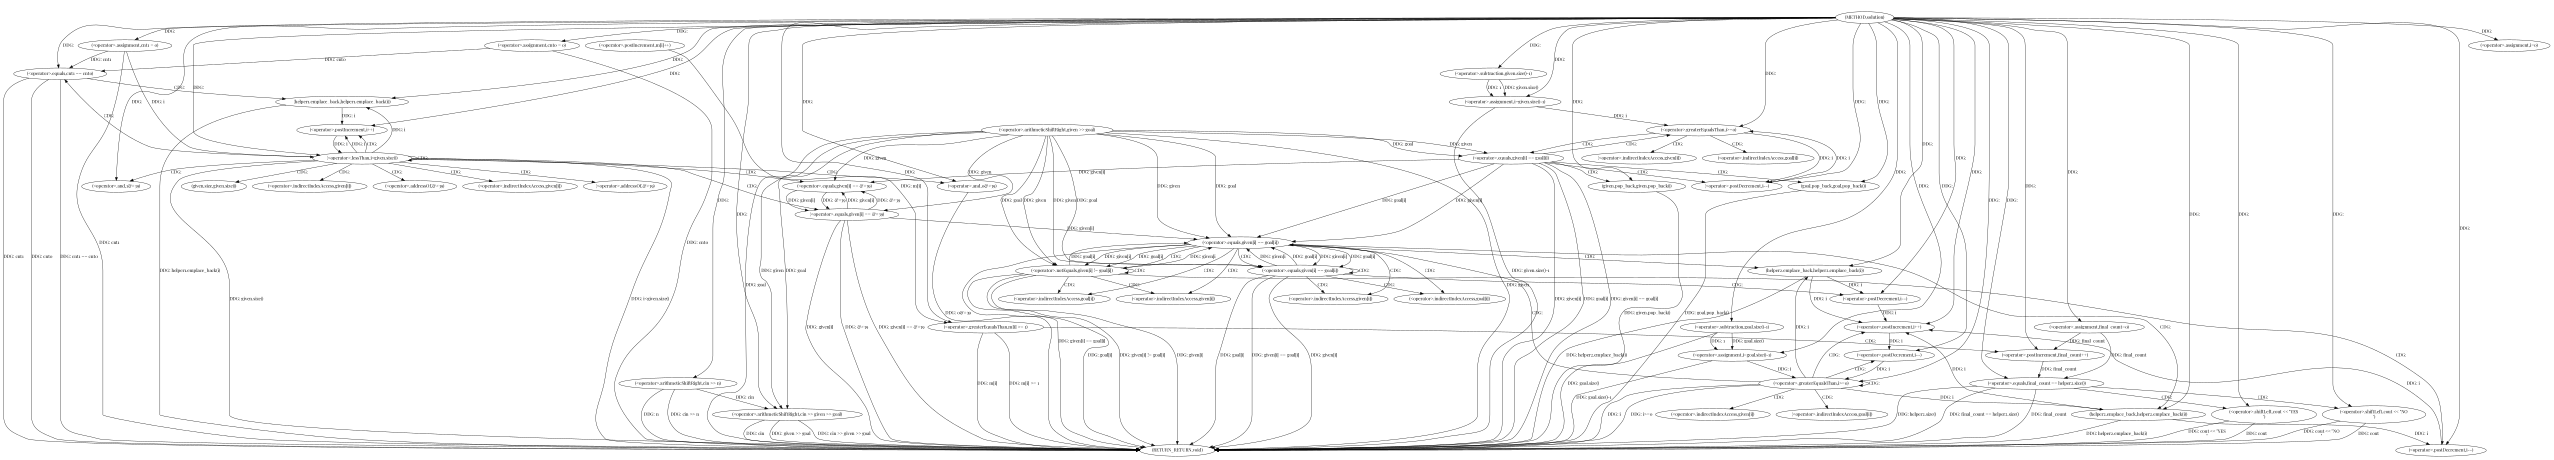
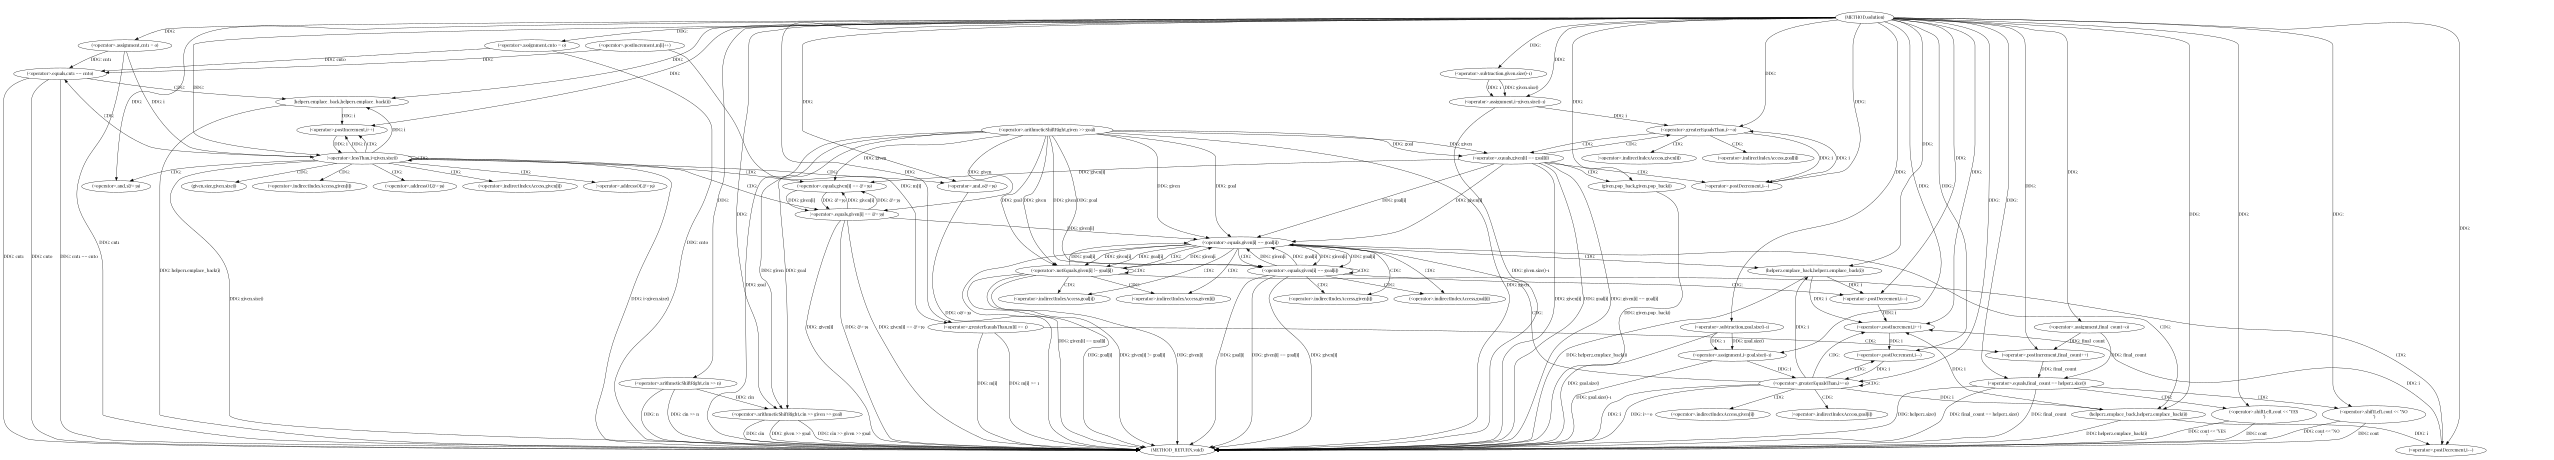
edge "(METHOD,solution)" -> "(<operator>.equals,cnt1 == cnt0)": now "(<operator>.postIncrement,m[i]++)" -> "(<operator>.equals,cnt1 == cnt0)"
node "(<operator>.assignment,i=0)": removed
node "(goal.pop_back,goal.pop_back())": removed
node "(RETURN_RETURN,void)": label "(RETURN_RETURN,void)" -> "(METHOD_RETURN,void)"
